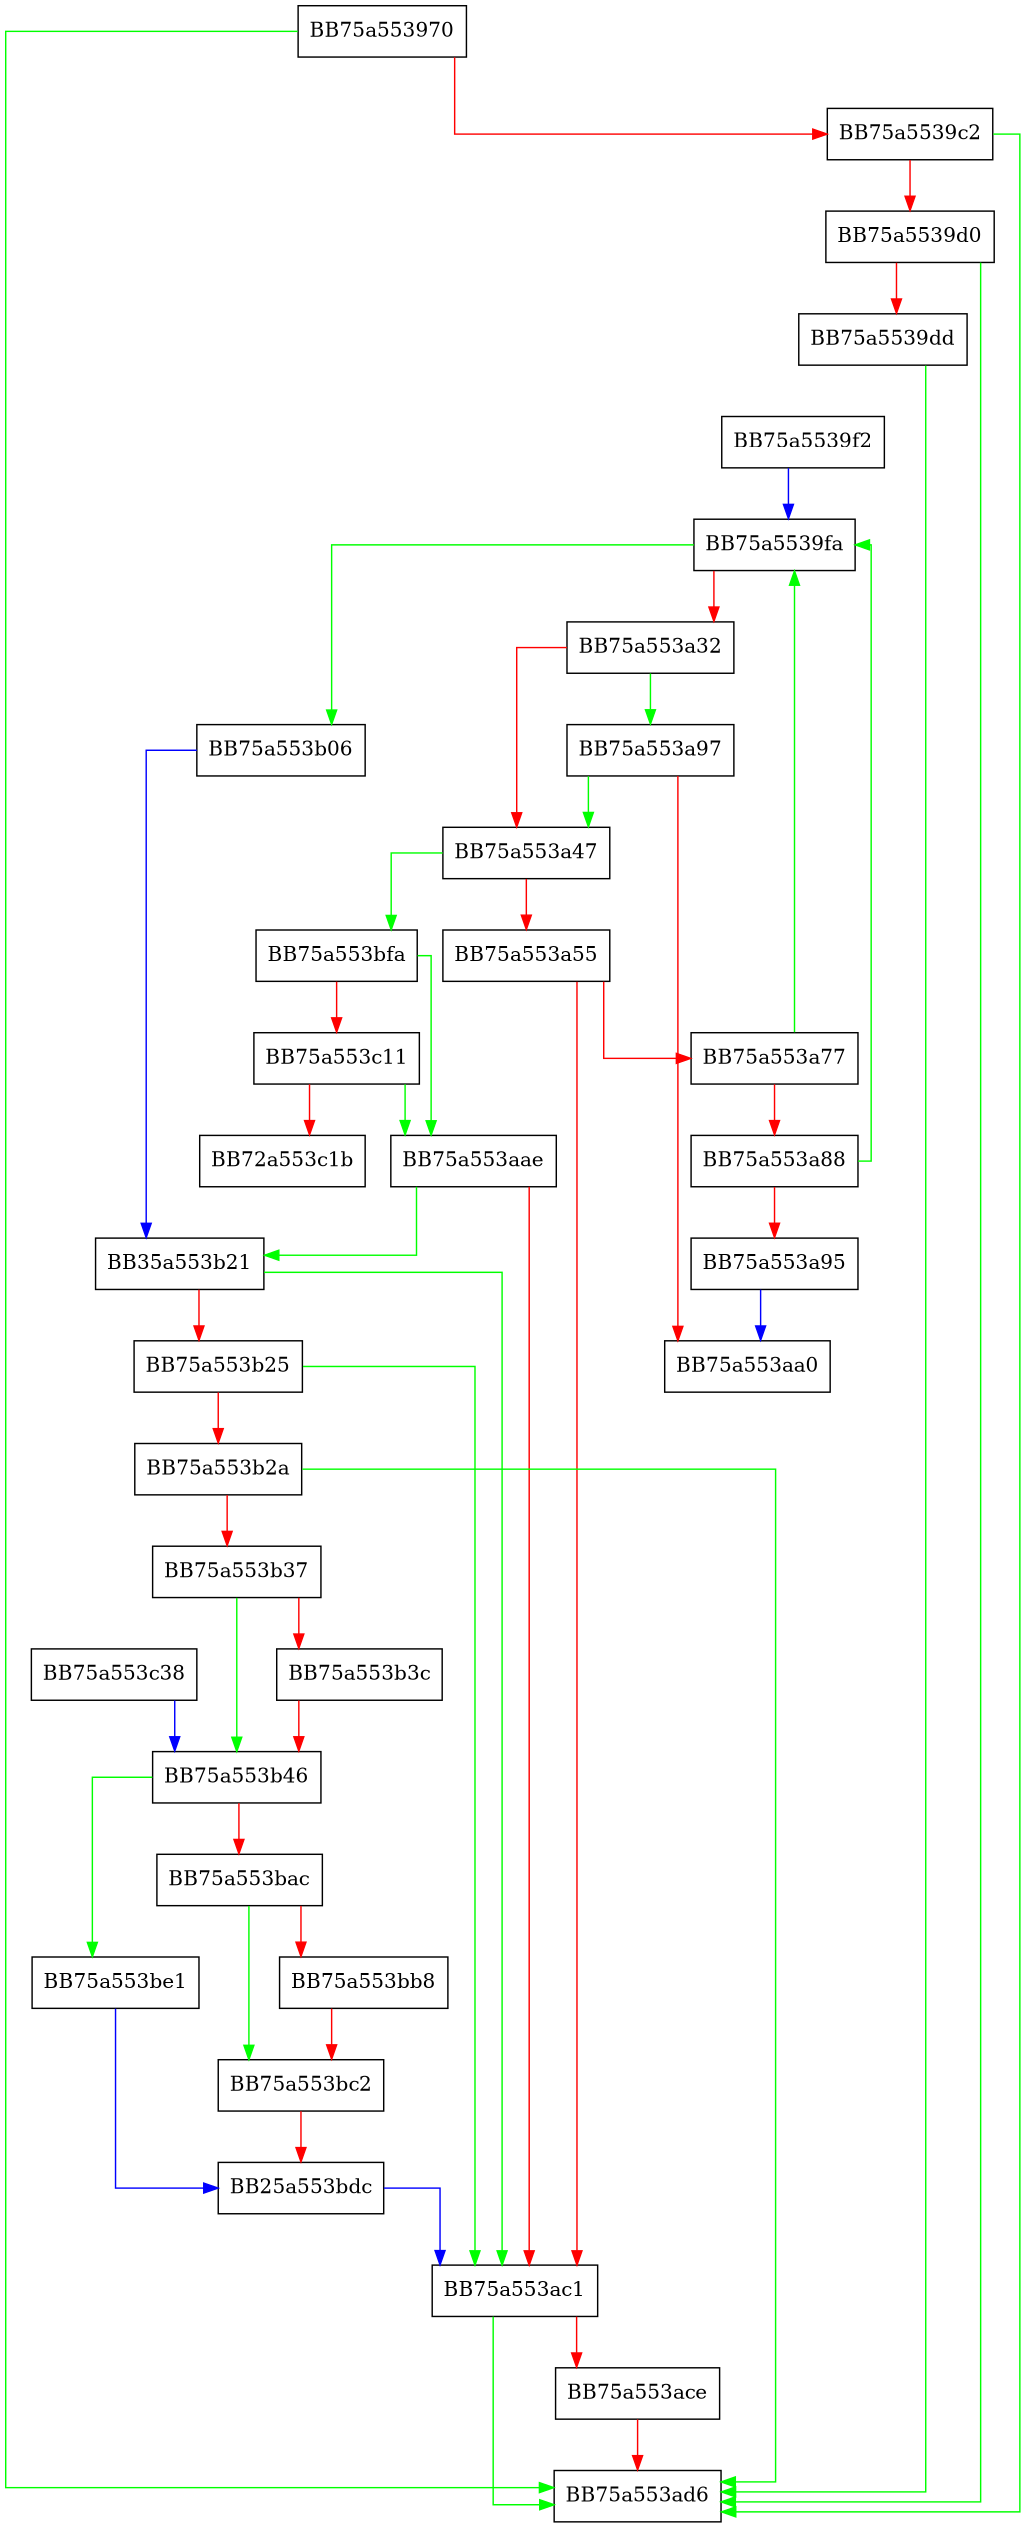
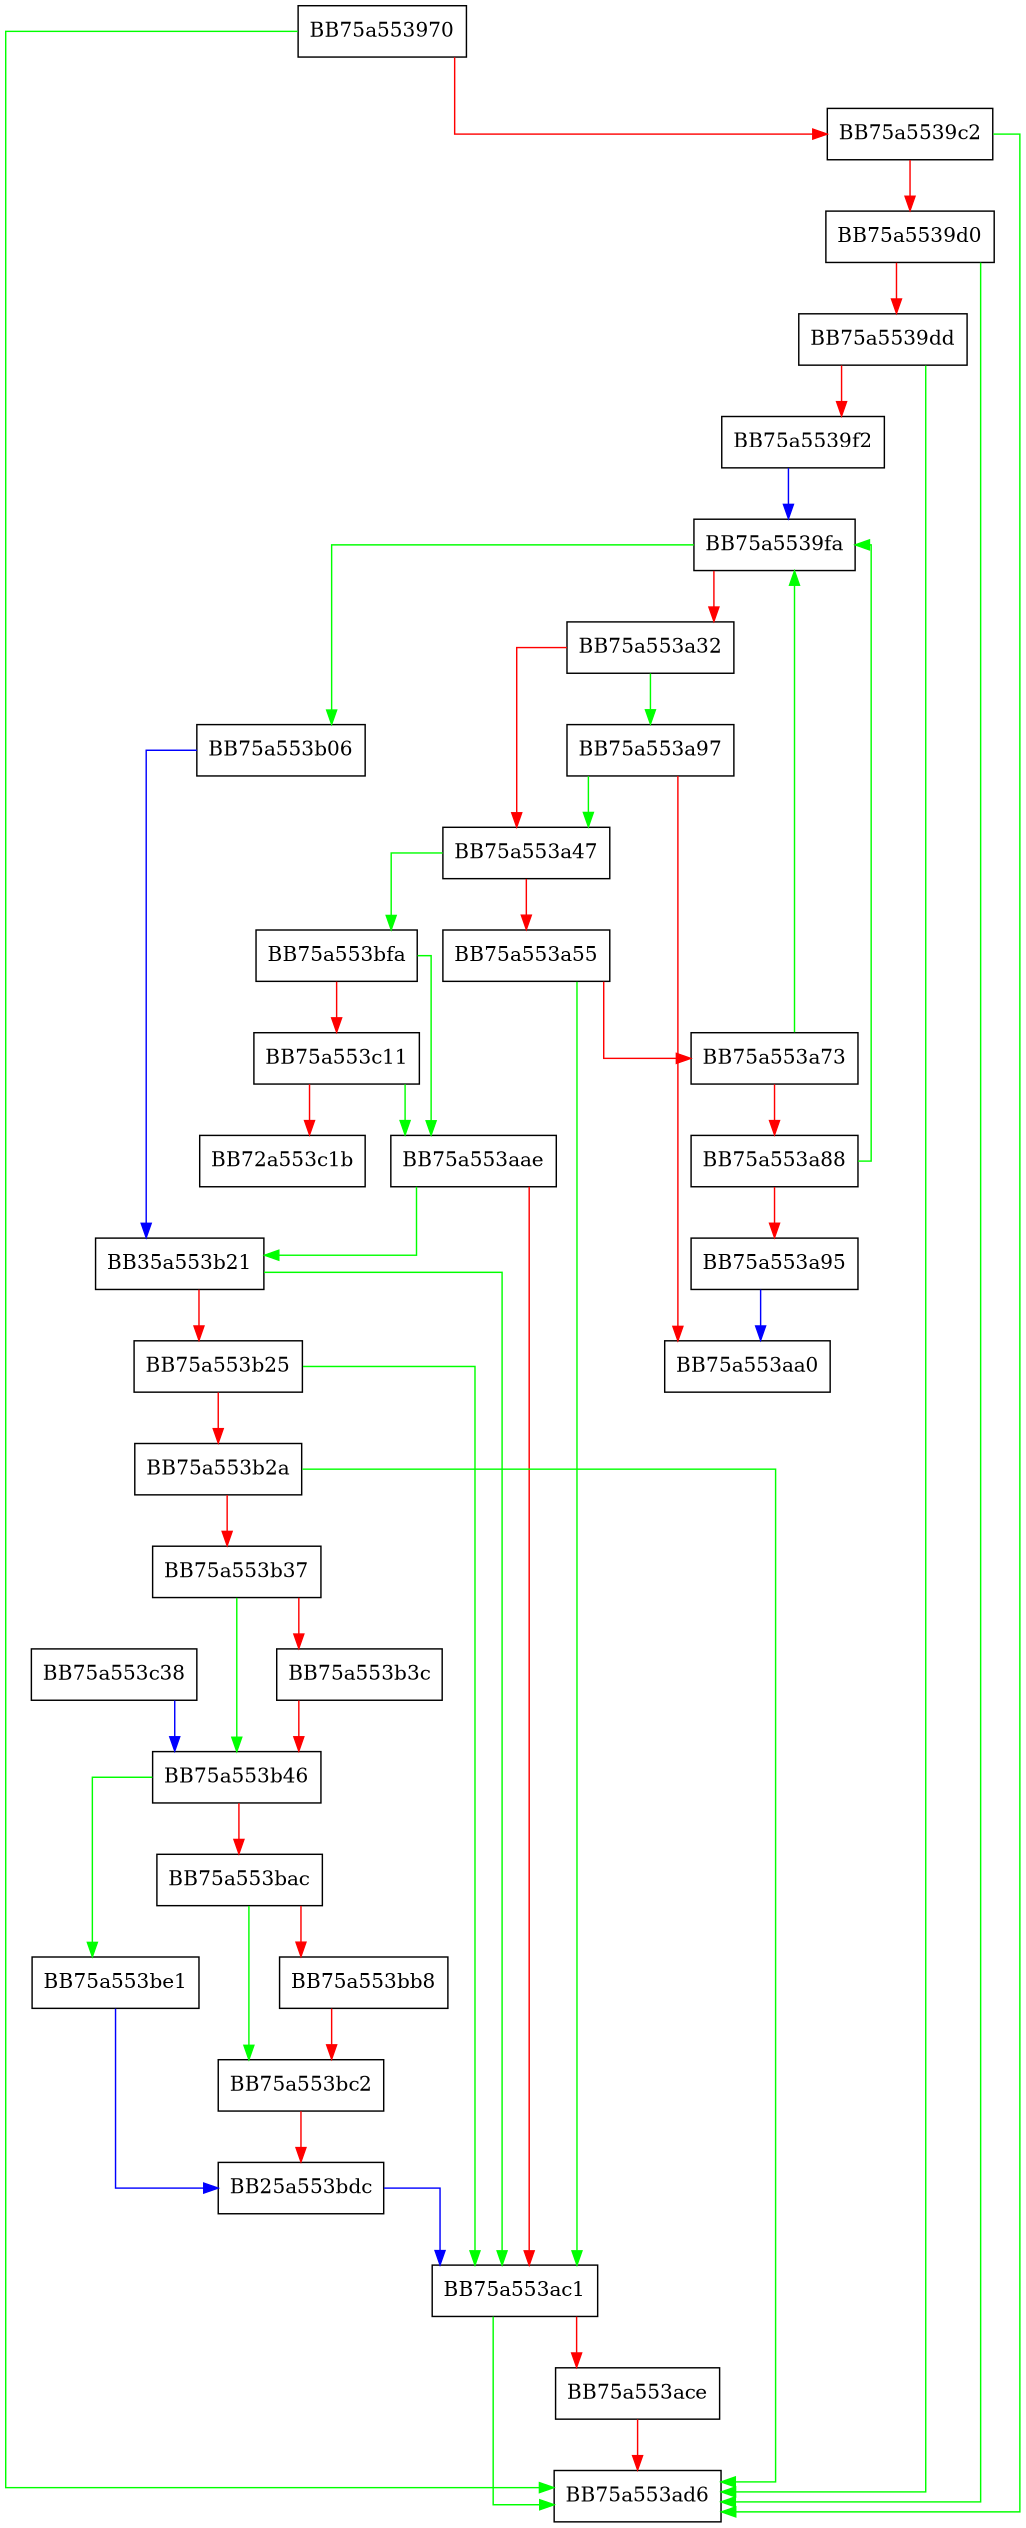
edge "BB75a5539dd" -> "BB75a5539f2": added
node "BB75a553a77": label "BB75a553a77" -> "BB75a553a73"
edge "BB75a553a55" -> "BB75a553ac1": color red -> green
